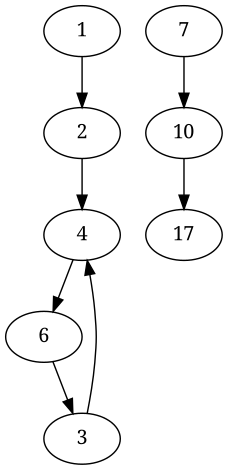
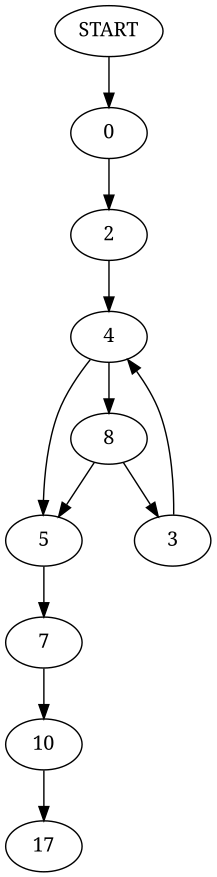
node "1": label "1" -> "0"
node "START": added
node "6": label "6" -> "8"
node "5": added
